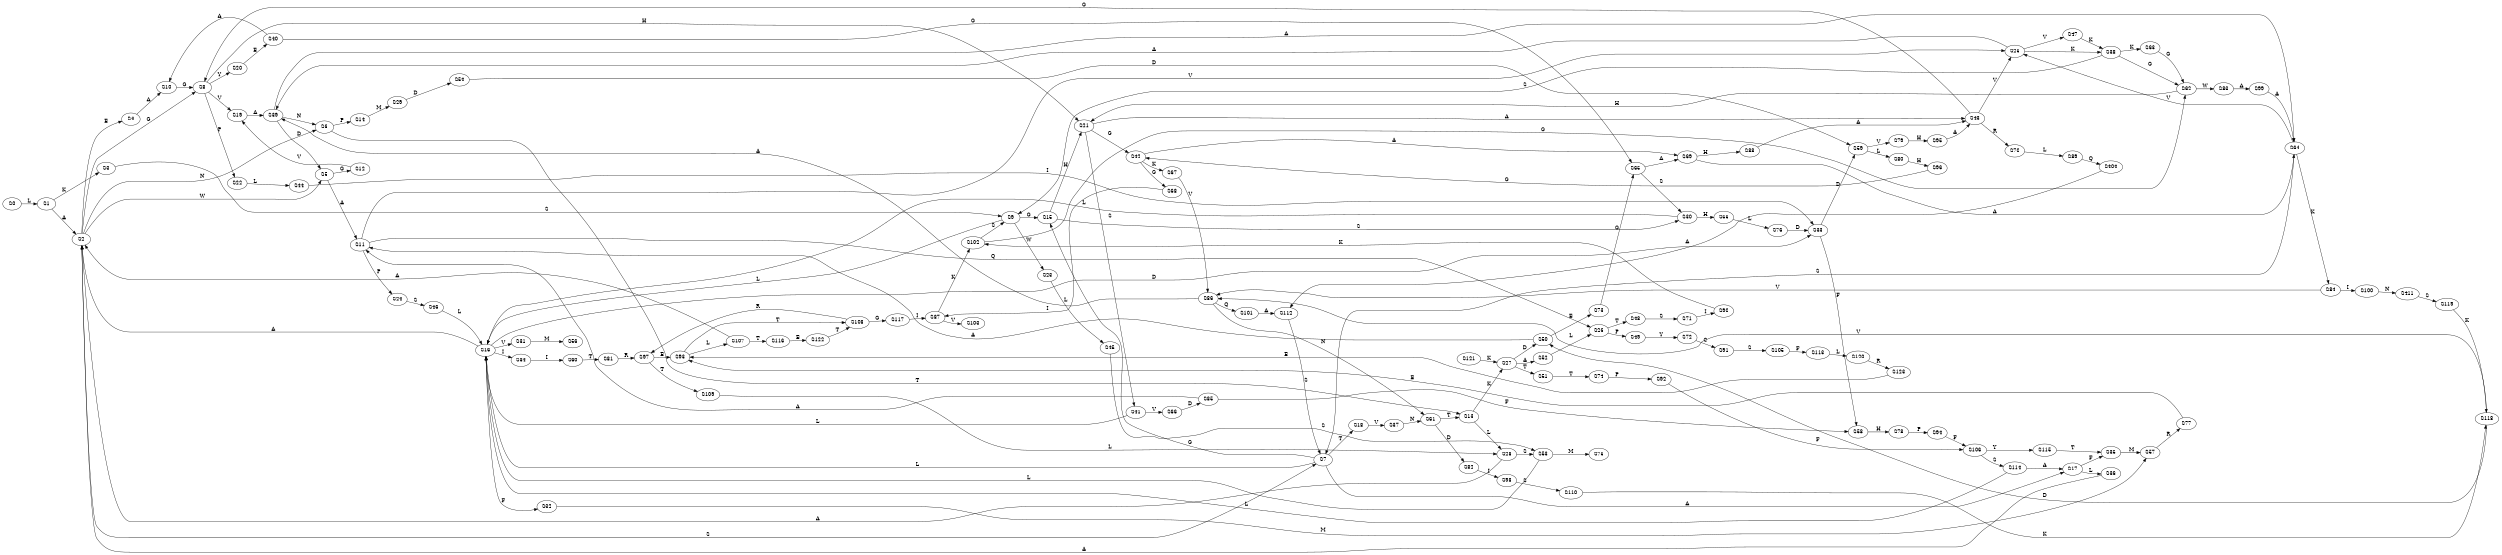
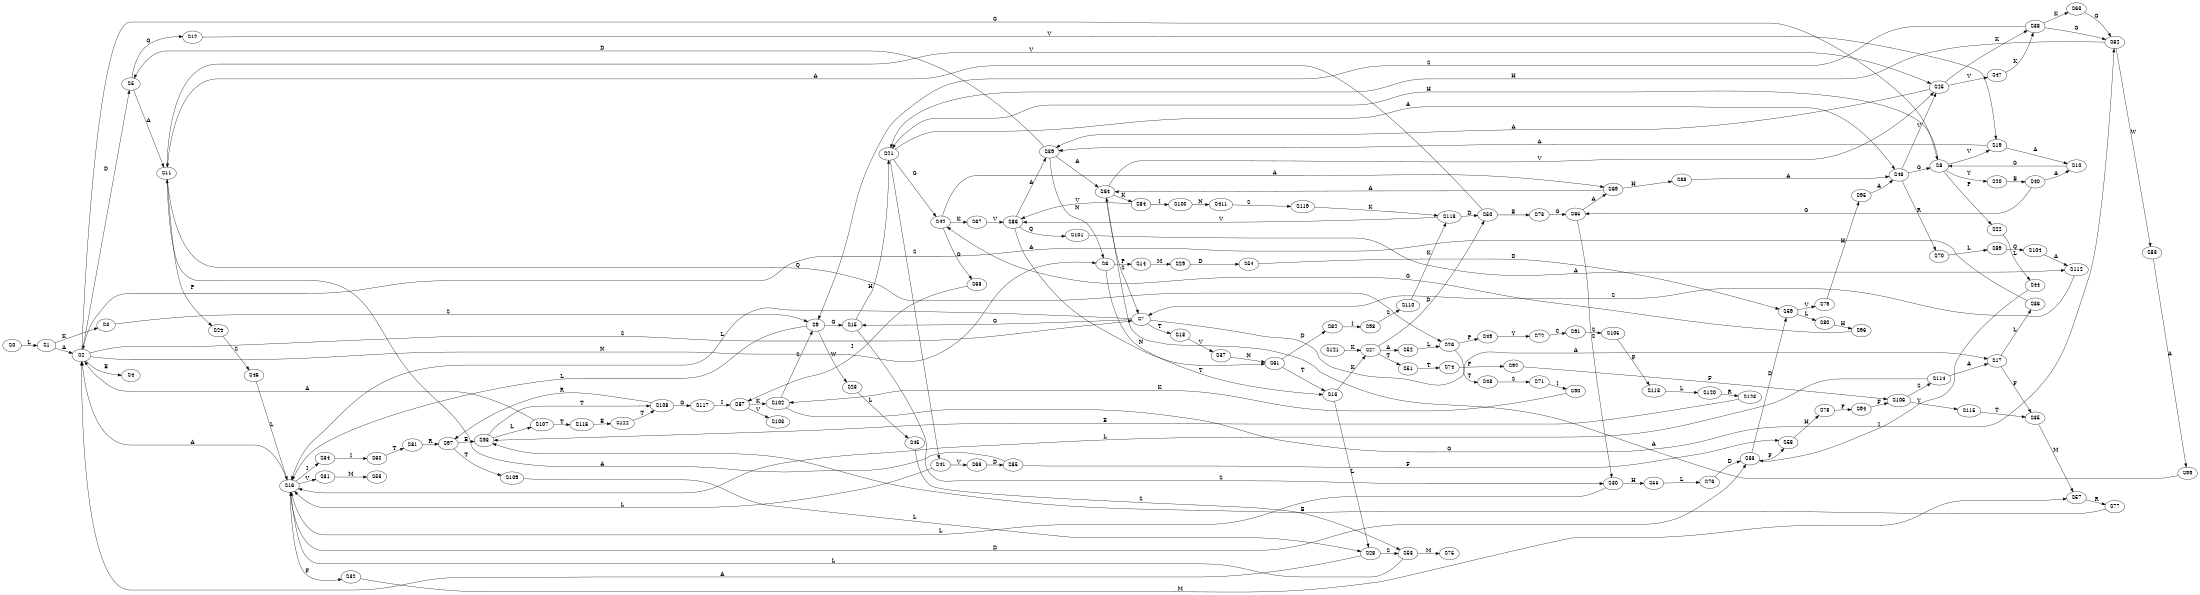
edge "S4" -> "S10": now "S19" -> "S10"
node "S404": label "S404" -> "S104"
edge "S2" -> "S5": label "W" -> "D"
